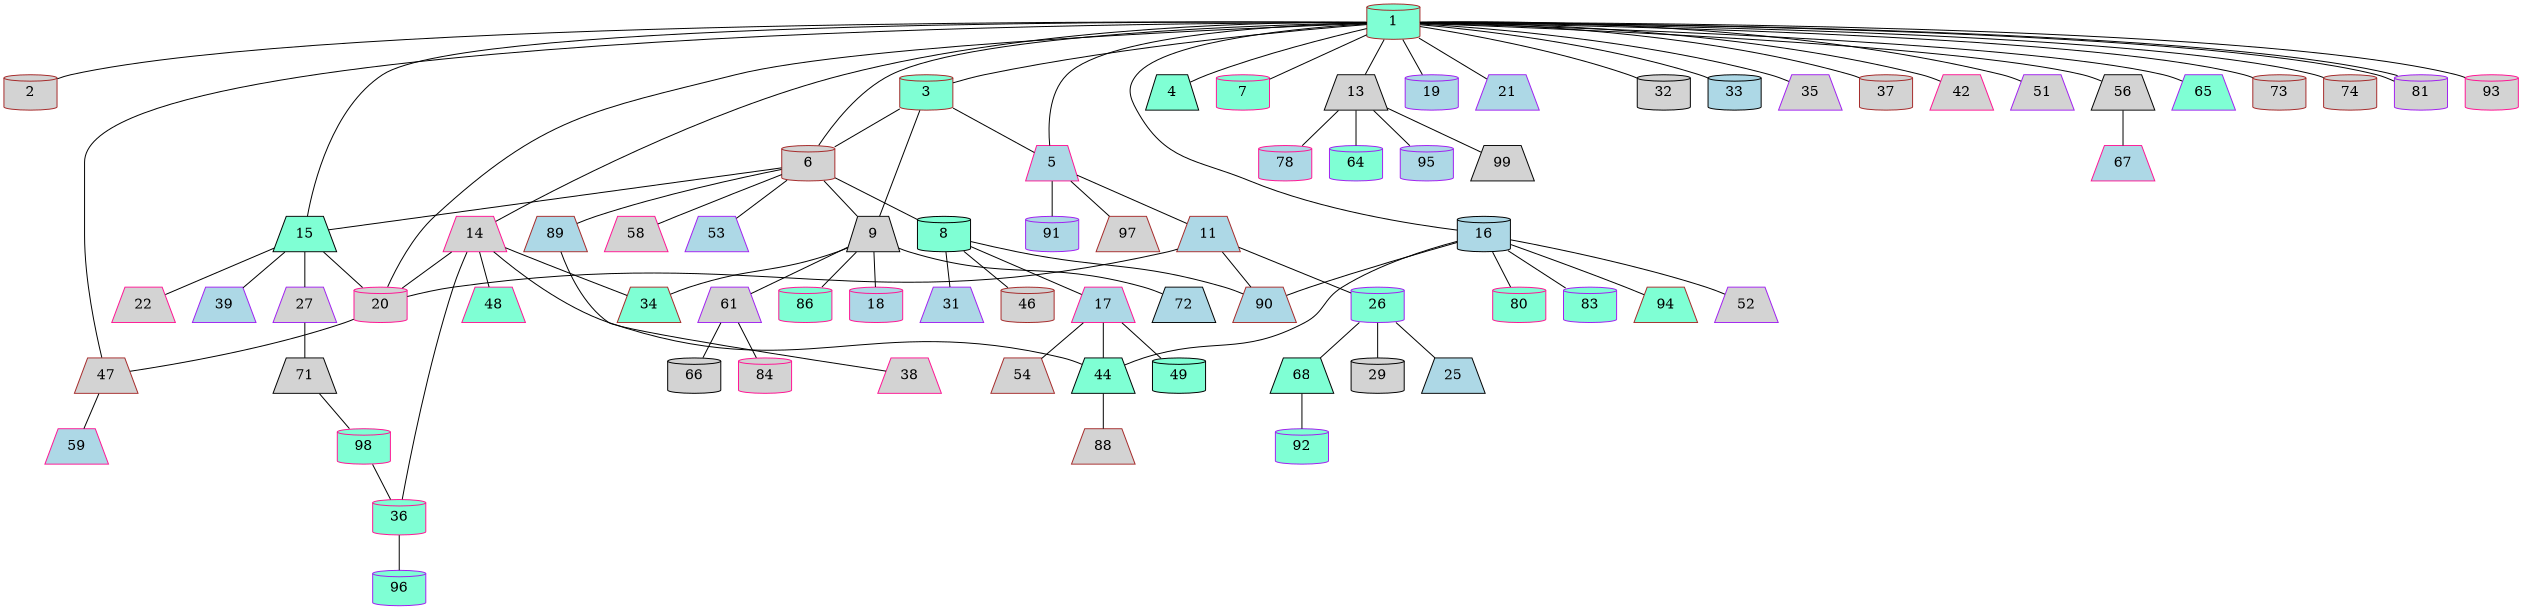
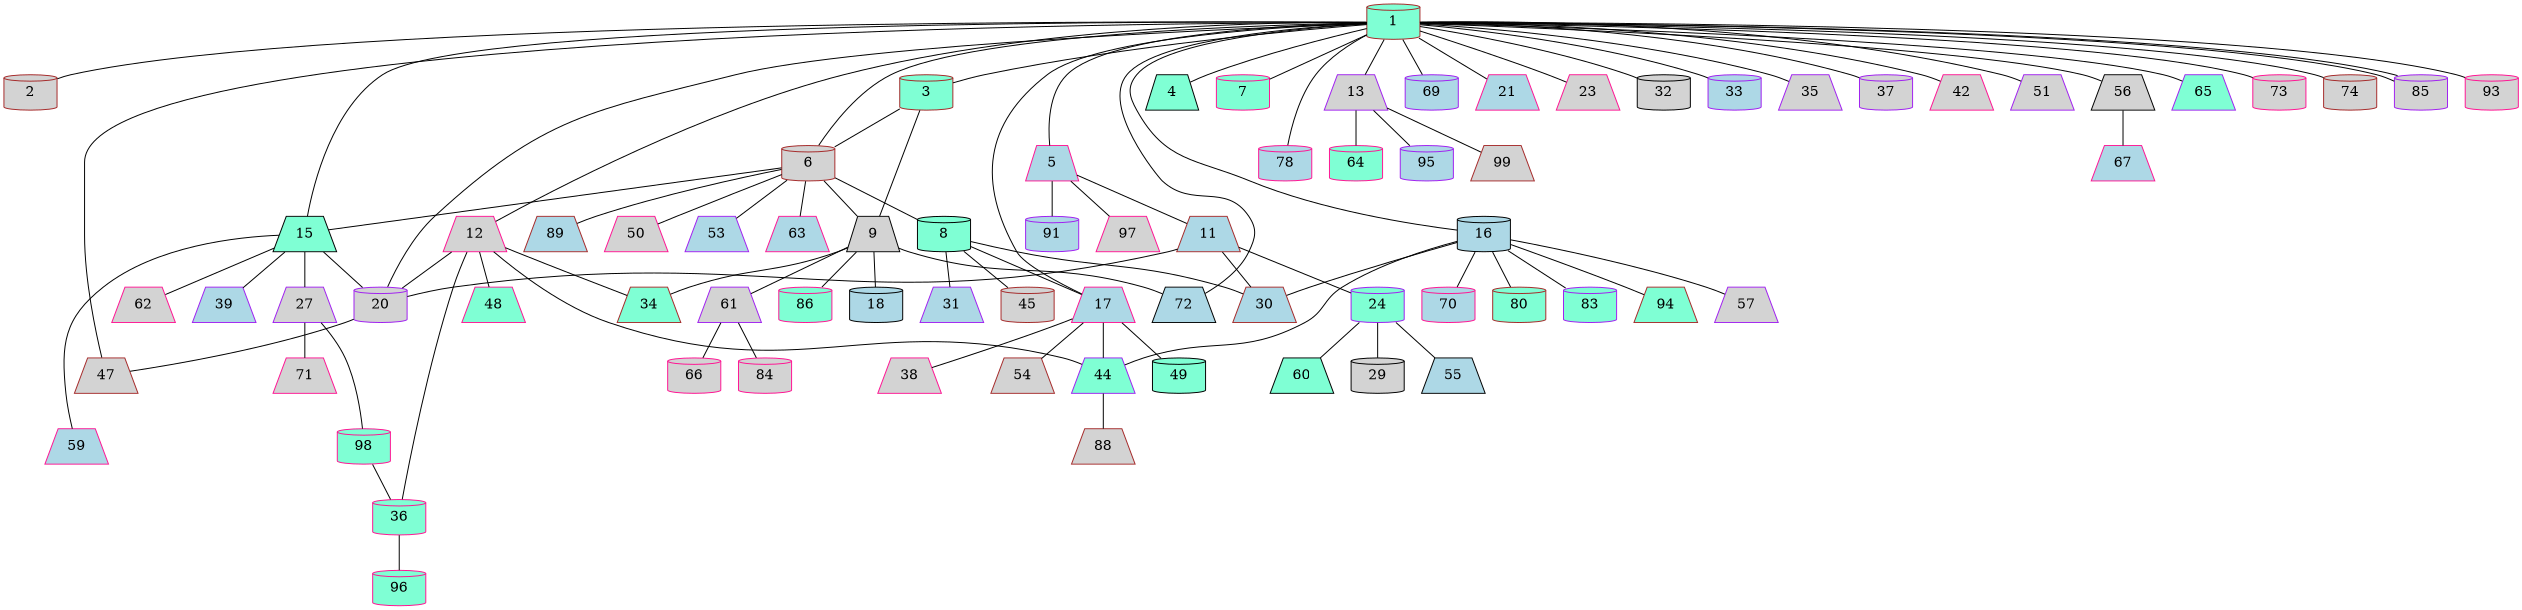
edge "1" -- "17": added
node "13": color black -> purple
node "19": label "19" -> "69"
node "21": color purple -> deeppink
node "23": added
node "33": color black -> purple
node "37": color brown -> purple
node "73": color brown -> deeppink
node "81": label "81" -> "85"
edge "1" -- "72": added
edge "13" -- "78": now "1" -- "78"
edge "3" -- "5": removed
node "64": color purple -> deeppink
node "99": color black -> brown
node "14": label "14" -> "12"
node "58": label "58" -> "50"
node "63": added
node "97": color brown -> deeppink
node "22": label "22" -> "62"
node "20": color deeppink -> purple
node "18": color deeppink -> black
node "46": label "46" -> "45"
node "90": label "90" -> "30"
node "26": label "26" -> "24"
node "70": added
node "80": color deeppink -> brown
node "52": label "52" -> "57"
edge "89" -- "38": now "17" -- "38"
node "71": color black -> deeppink
node "66": color black -> deeppink
node "44": color black -> purple
node "68": label "68" -> "60"
node "25": label "25" -> "55"
edge "47" -- "59": now "15" -- "59"
edge "71" -- "98": now "27" -- "98"
node "92": removed
node "96": color purple -> deeppink
